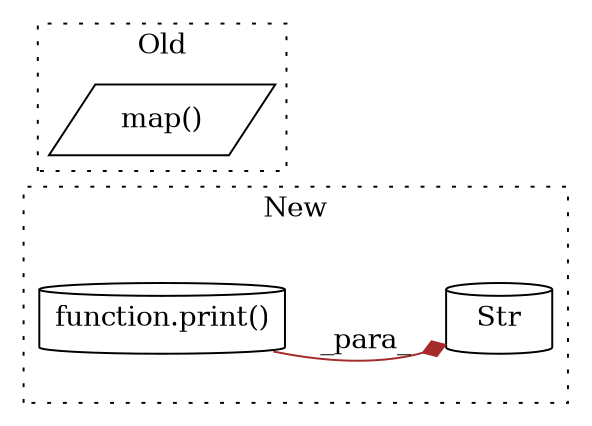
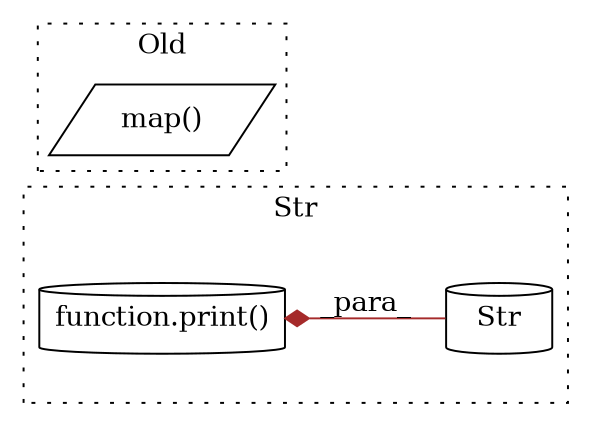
cluster "New": label "New" -> "Str"
edge "function.print()" -> "Str": reversed
